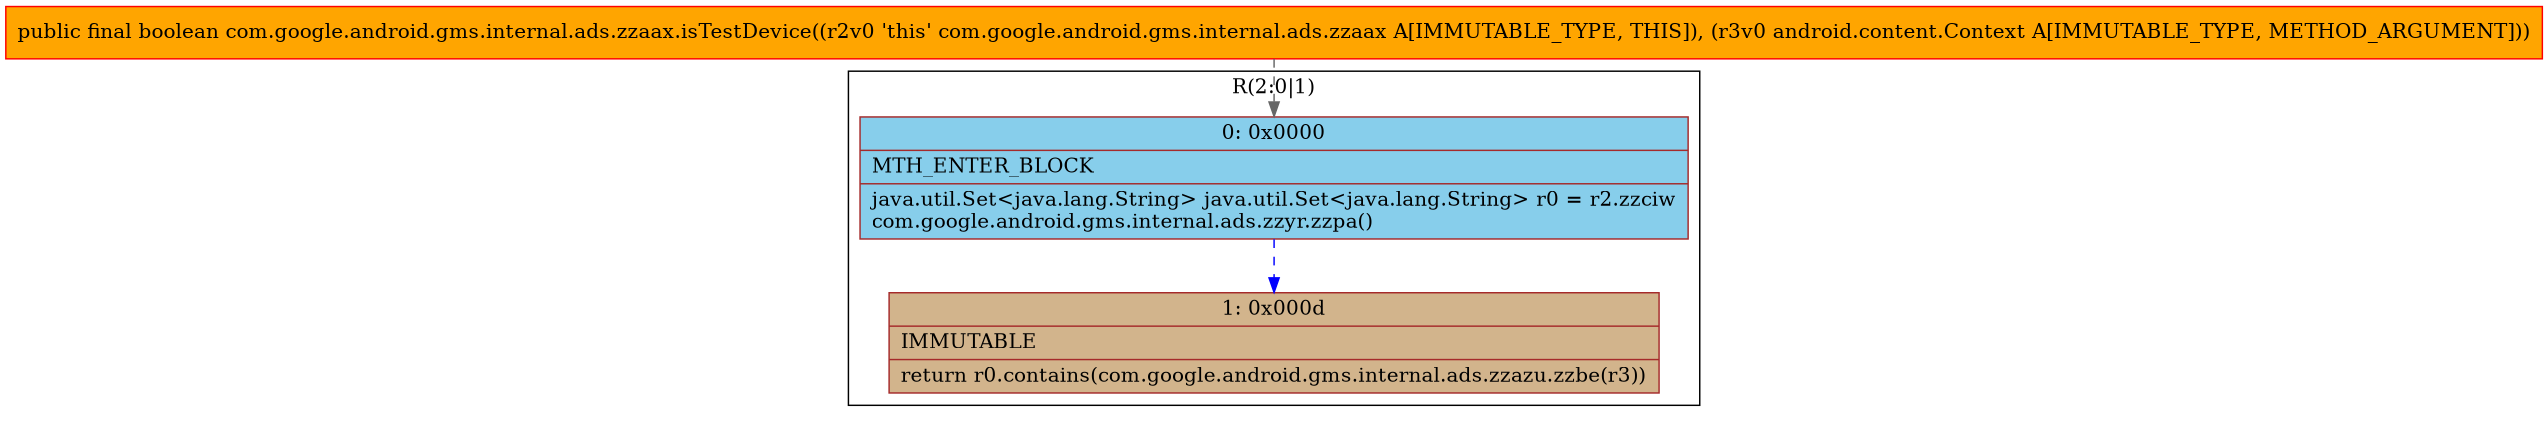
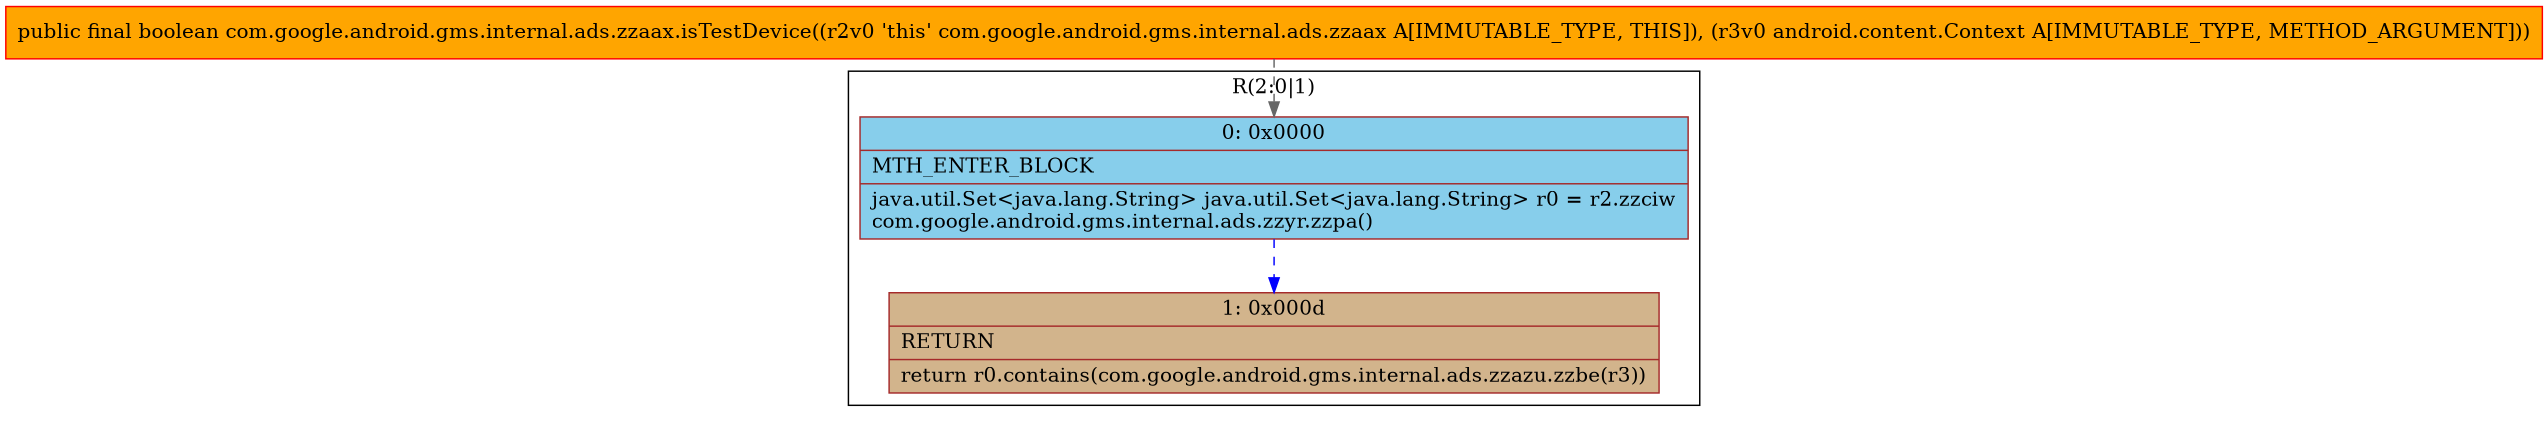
node "1: 0x000d": text "IMMUTABLE" -> "RETURN"
